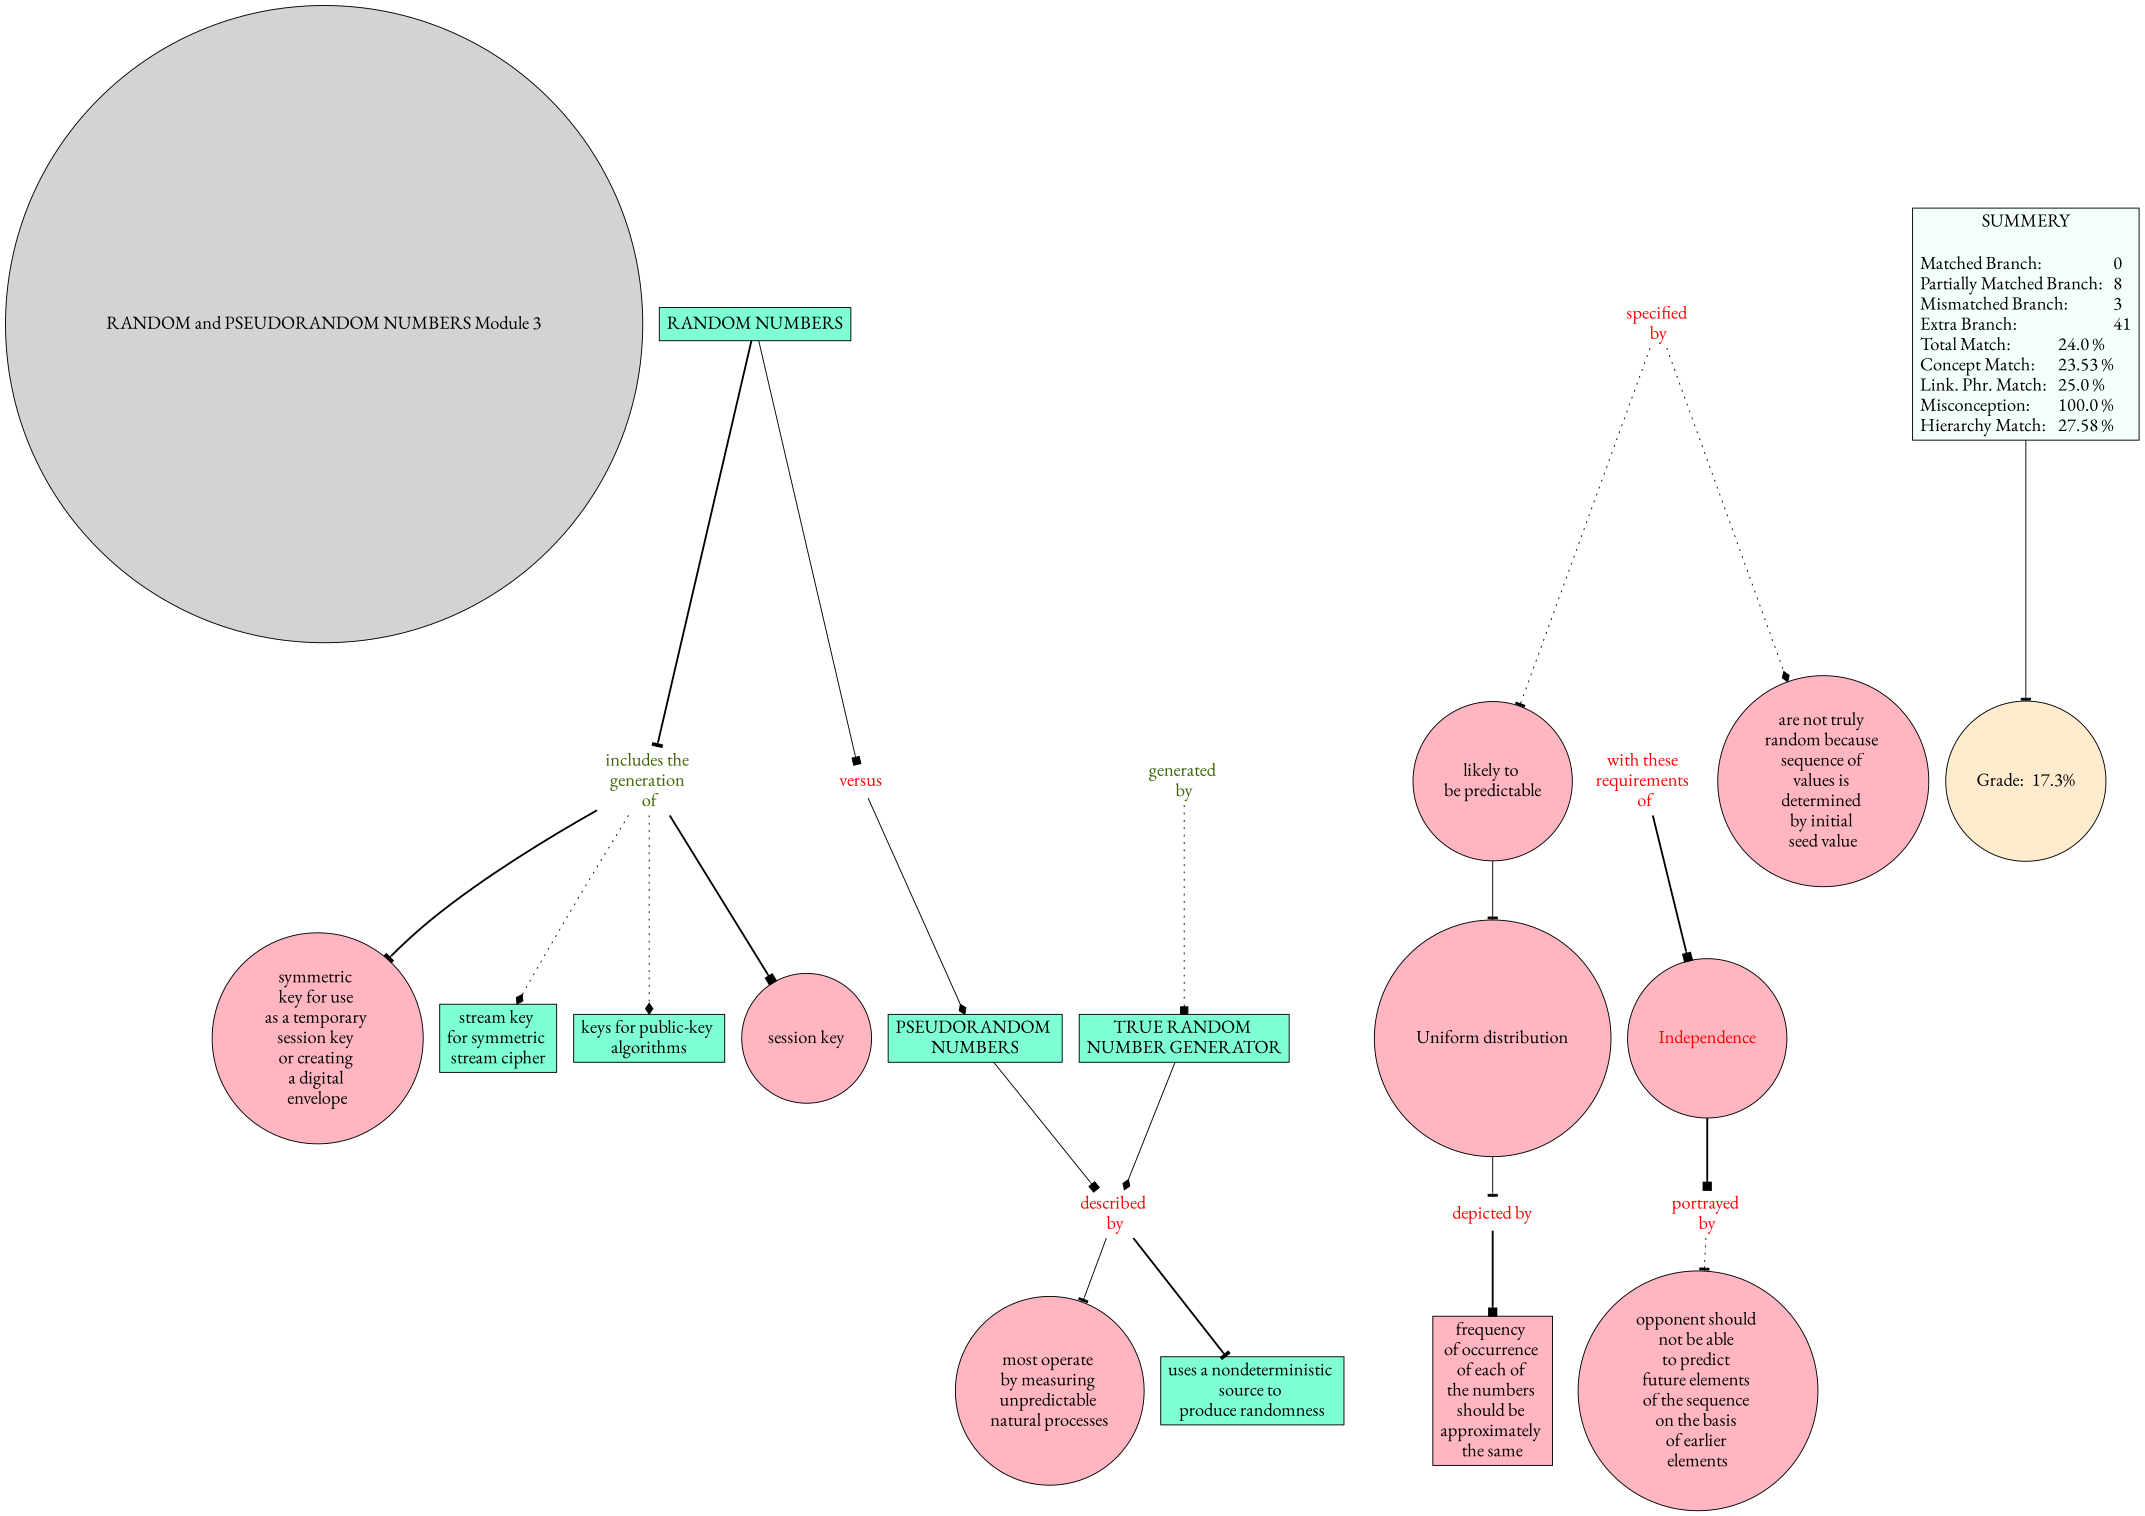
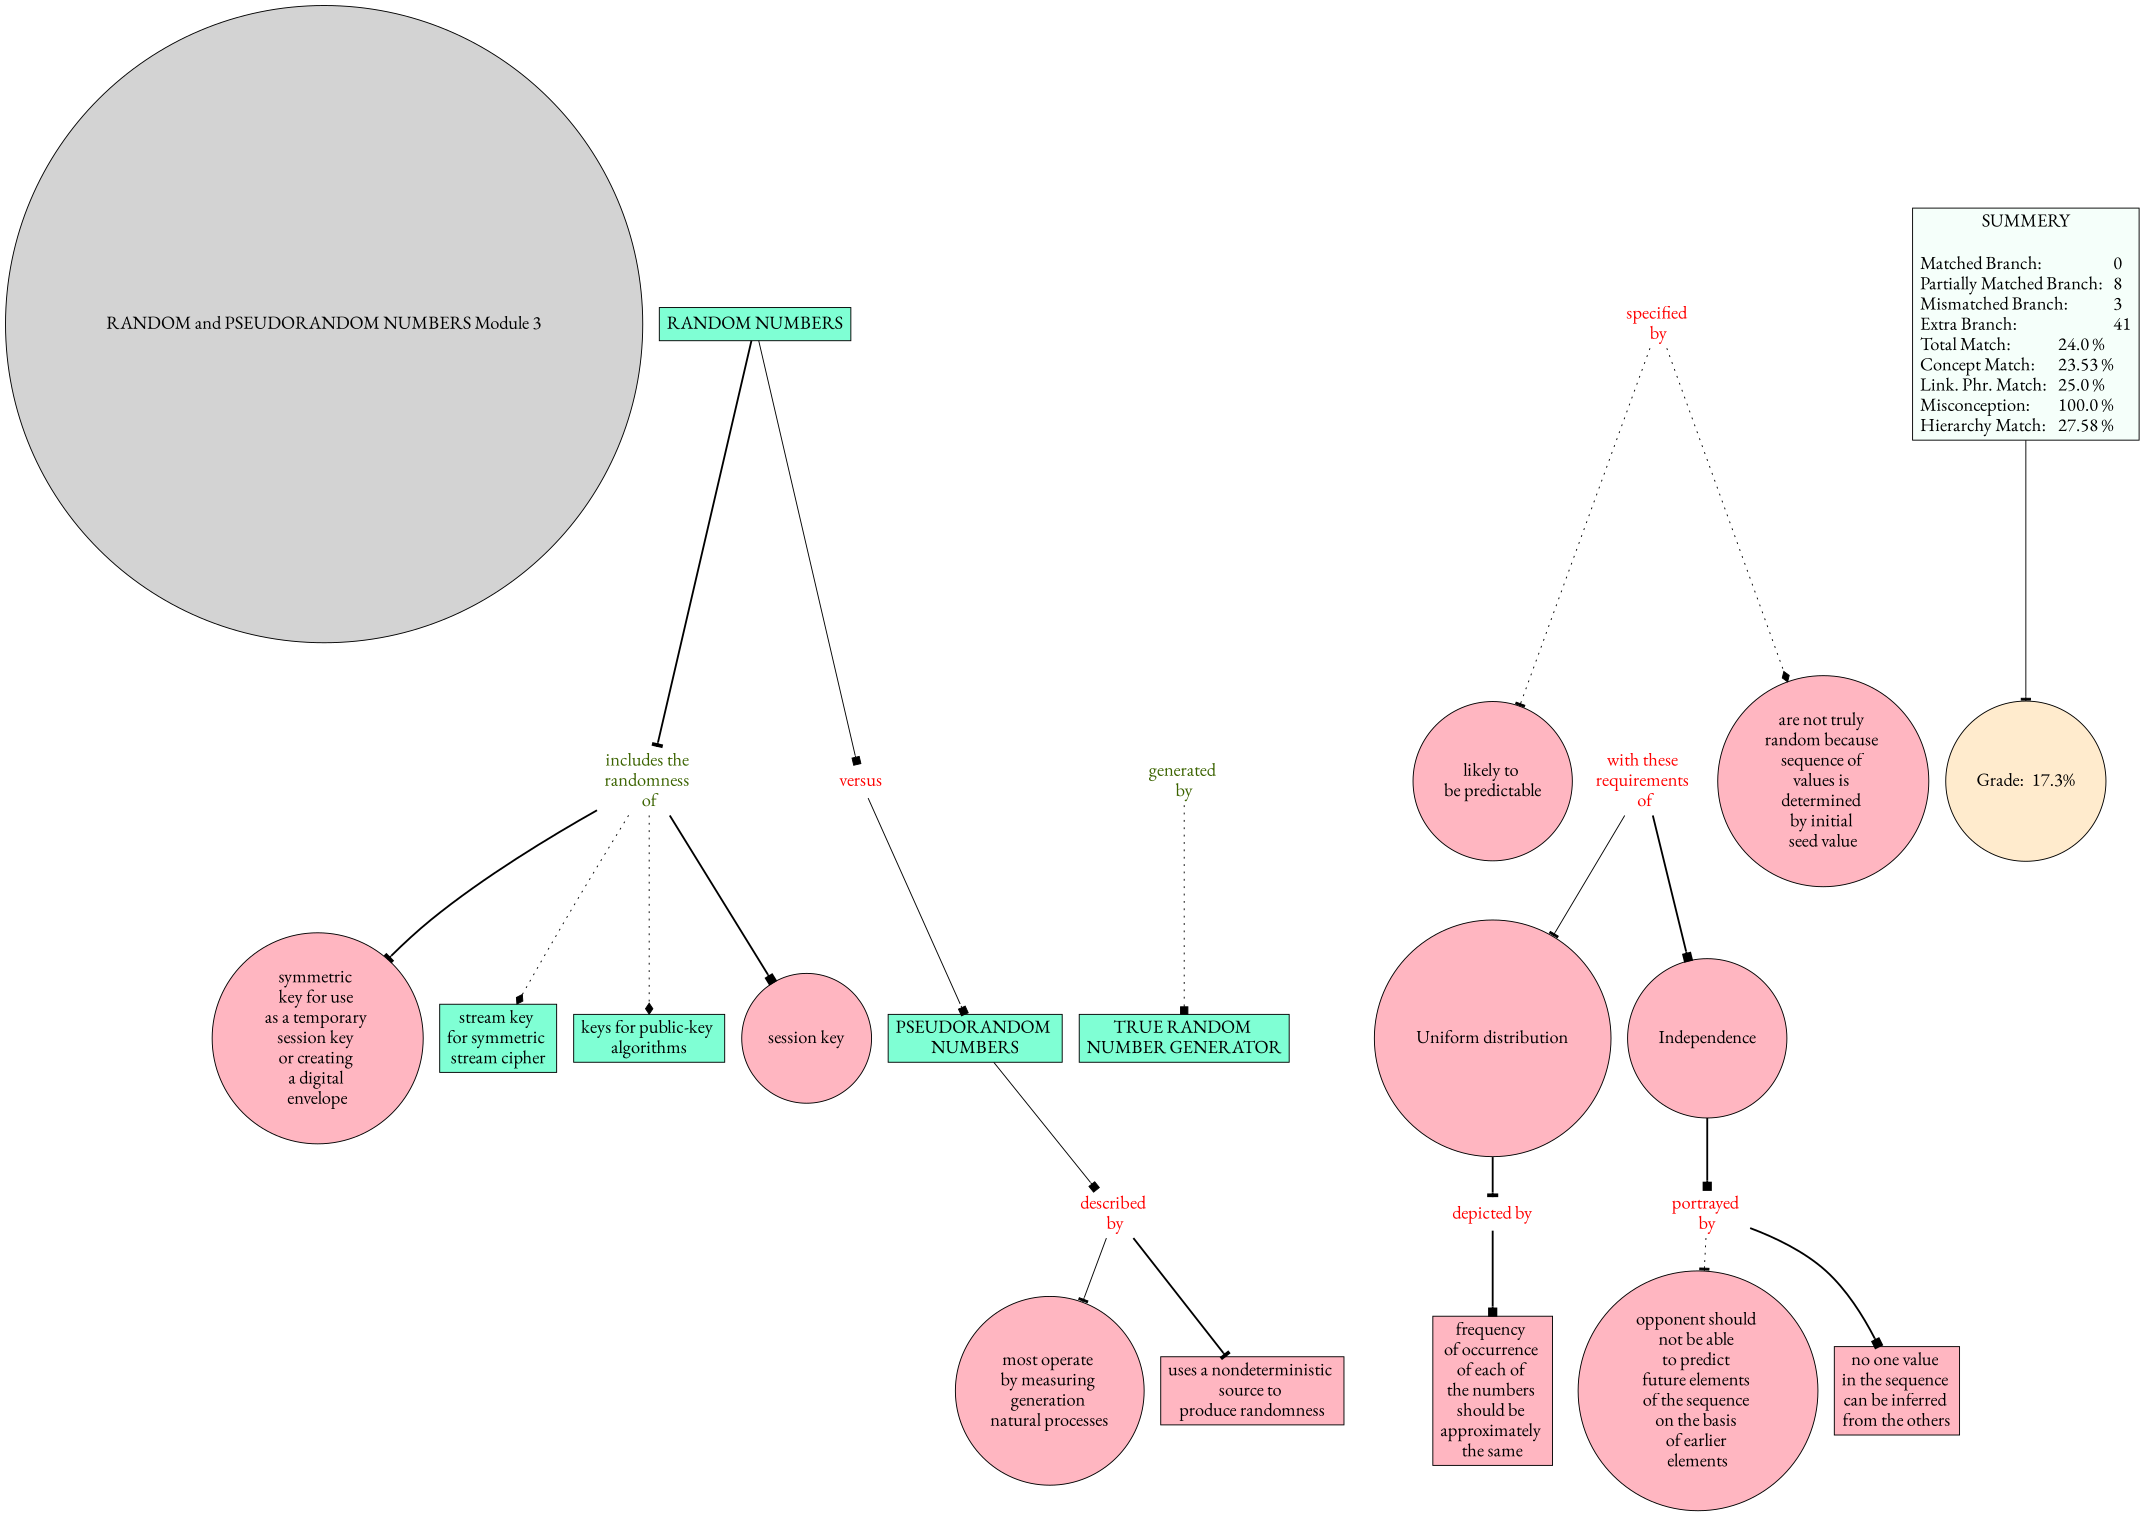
node "includes the generation of": label "includes the generation of" -> "includes the randomness of"
edge "likely to be predictable" -> "Uniform distribution": now "with these requirements of" -> "Uniform distribution"
edge "versus" -> "PSEUDORANDOM NUMBERS": arrowhead diamond -> box
node "Independence": fontcolor red -> black
edge "TRUE RANDOM NUMBER GENERATOR" -> "described by": removed
edge "Uniform distribution" -> "depicted by": style solid -> bold
node "most operate by measuring unpredictable natural processes": label "most operate by measuring unpredictable natural processes" -> "most operate by measuring generation natural processes"
node "uses a nondeterministic source to produce randomness": fillcolor aquamarine -> #ffb6c1
node "no one value in the sequence can be inferred from the others": added
